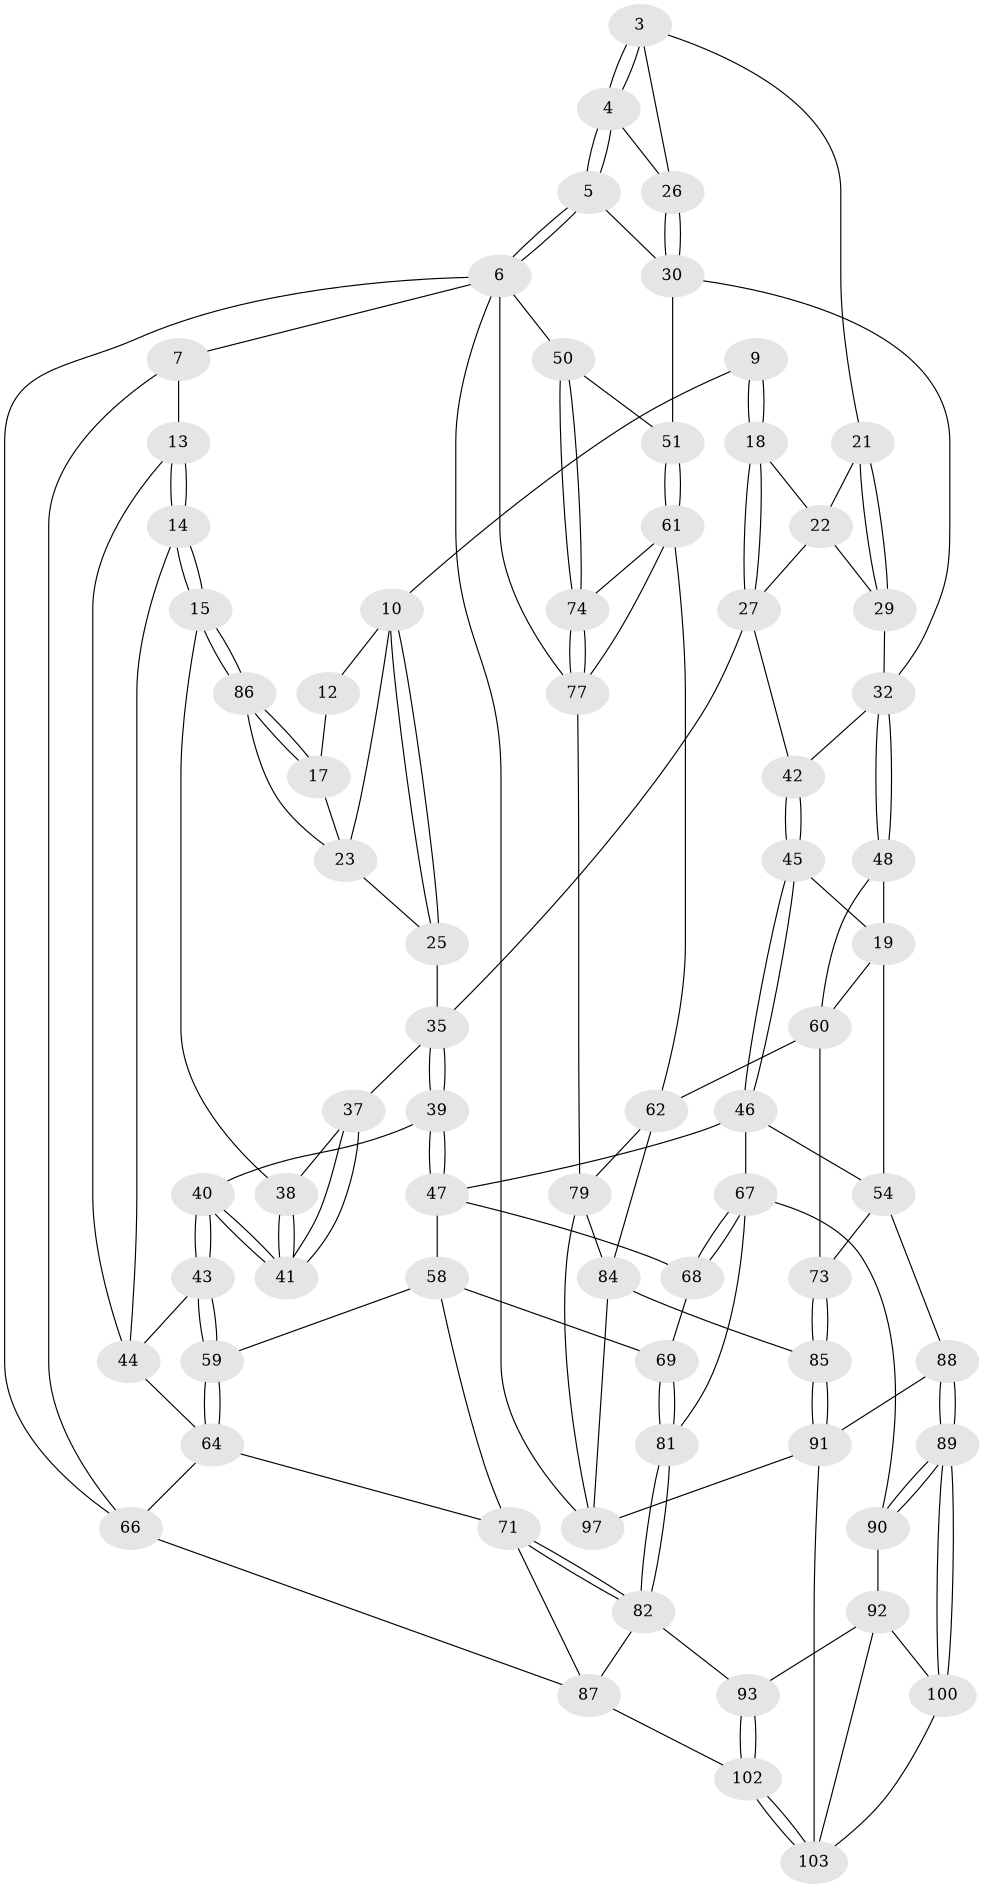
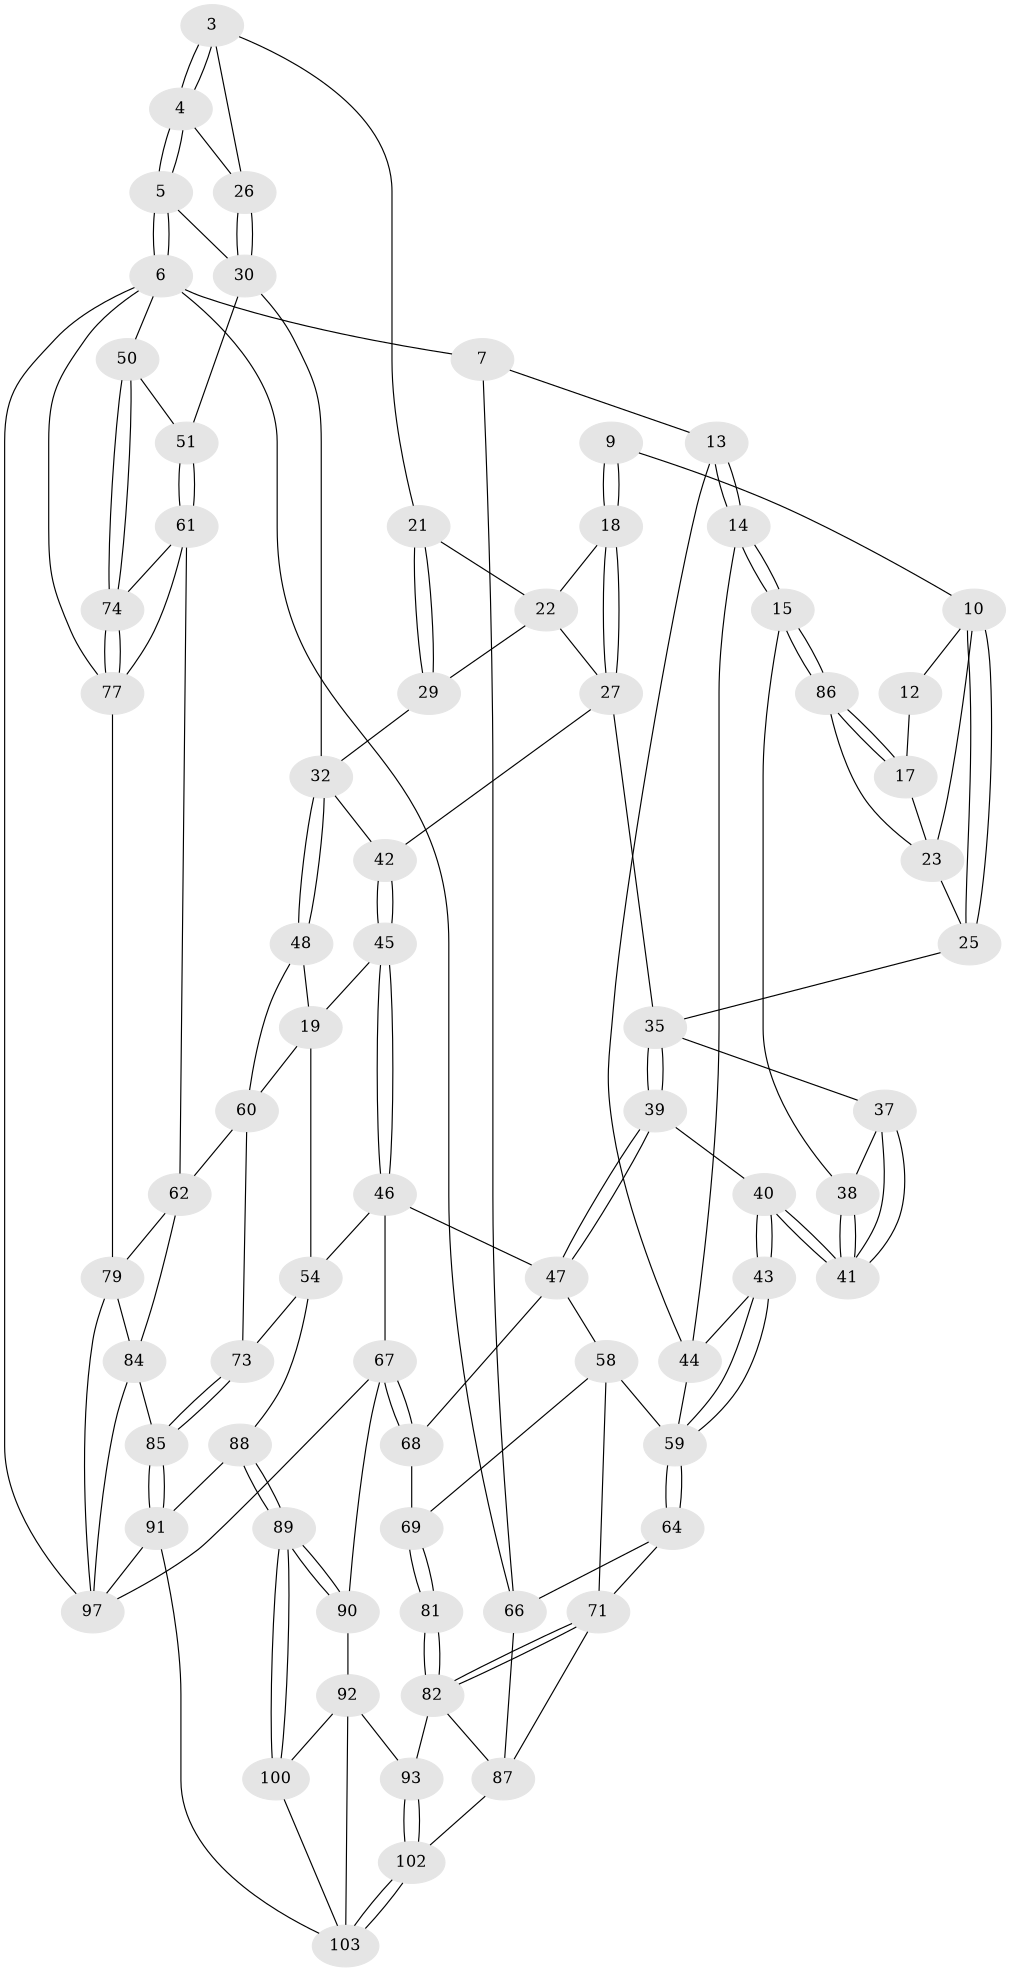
edge "67" -- "81": now "67" -- "97"
edge "44" -- "64": now "44" -- "59"
